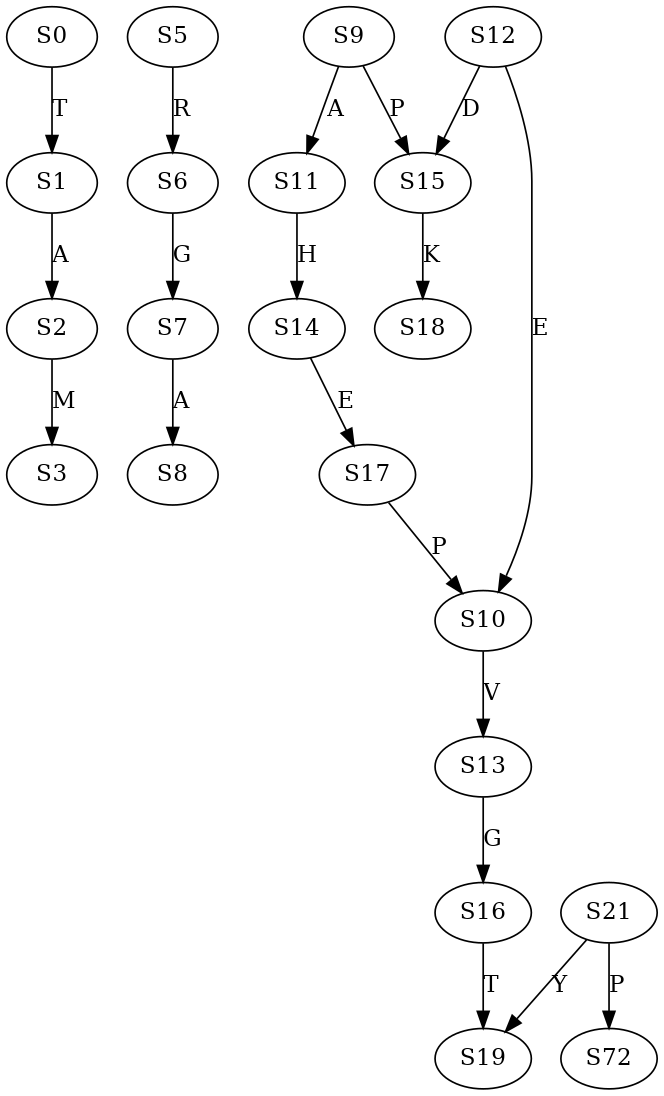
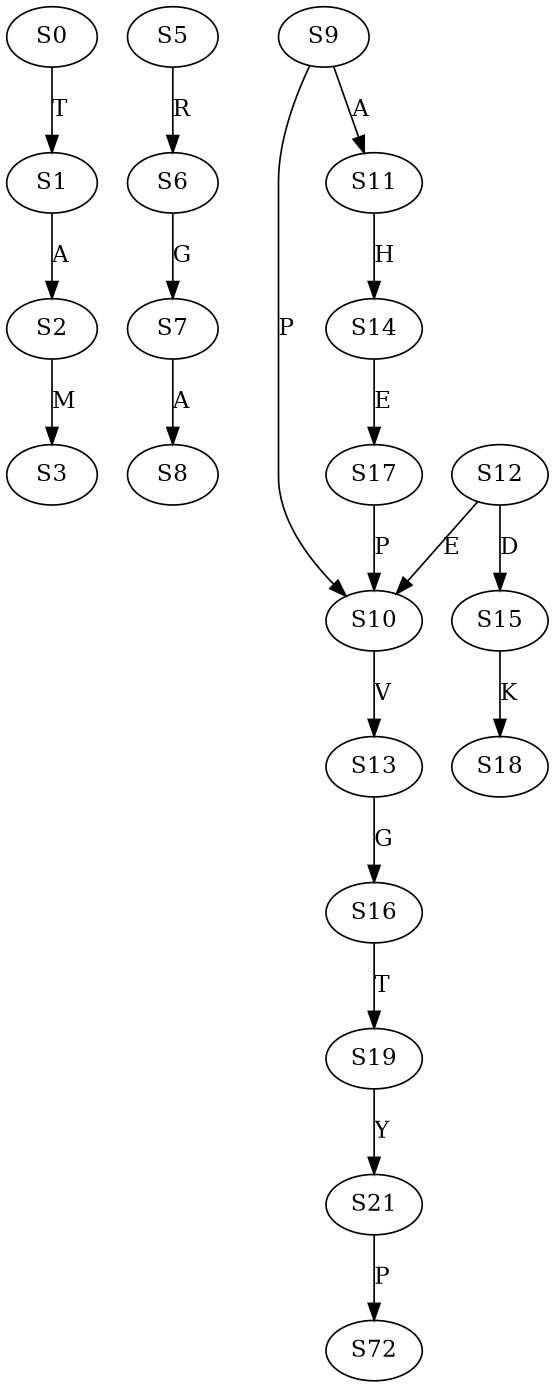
edge "S9" -> "S15": now "S9" -> "S10"
edge "S21" -> "S19": reversed
